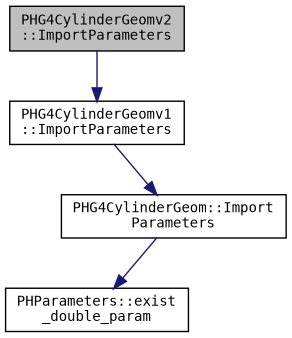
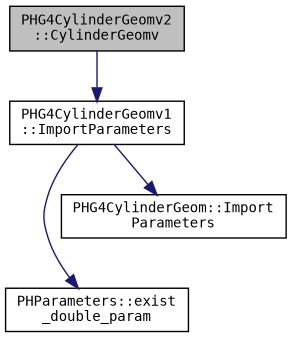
node "PHG4CylinderGeomv2 ::ImportParameters": label "PHG4CylinderGeomv2 ::ImportParameters" -> "PHG4CylinderGeomv2 ::CylinderGeomv"
edge "PHG4CylinderGeom::Import Parameters" -> "PHParameters::exist _double_param": now "PHG4CylinderGeomv1 ::ImportParameters" -> "PHParameters::exist _double_param"
